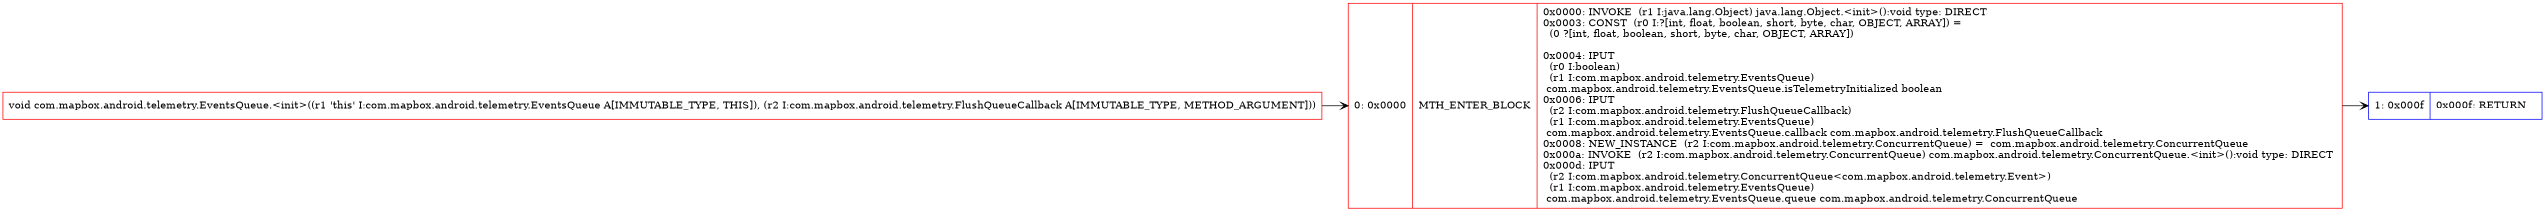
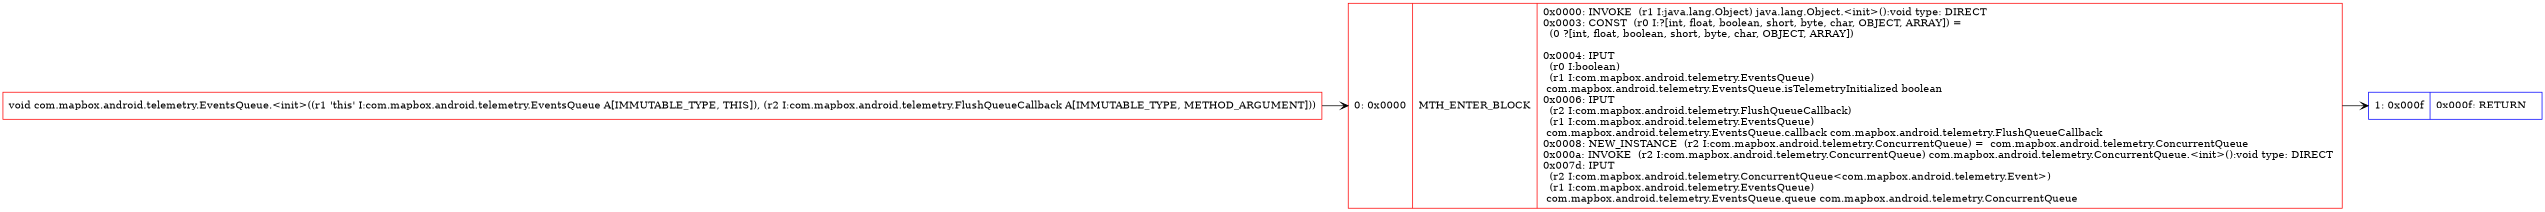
node "0: 0x0000": text "0x000d: IPUT" -> "0x007d: IPUT"
